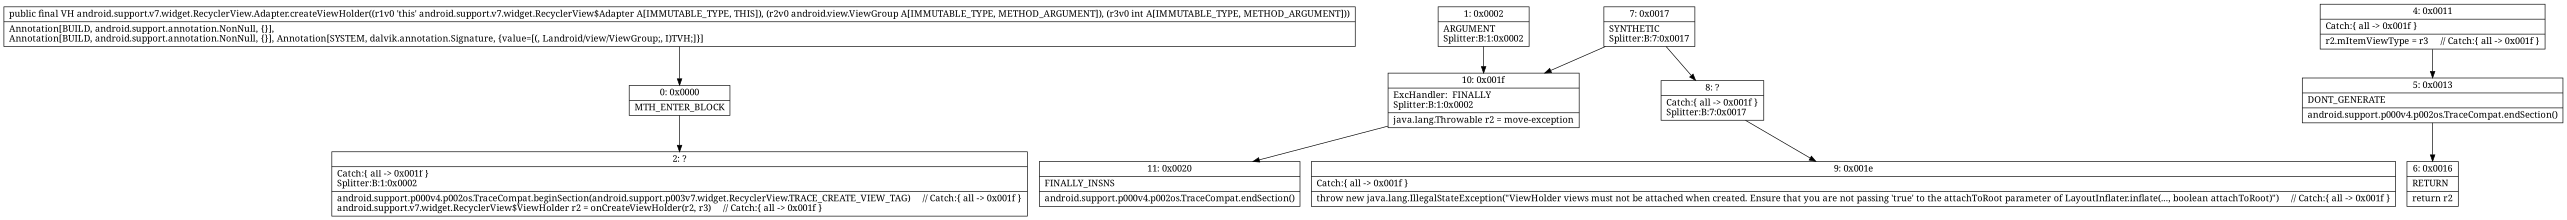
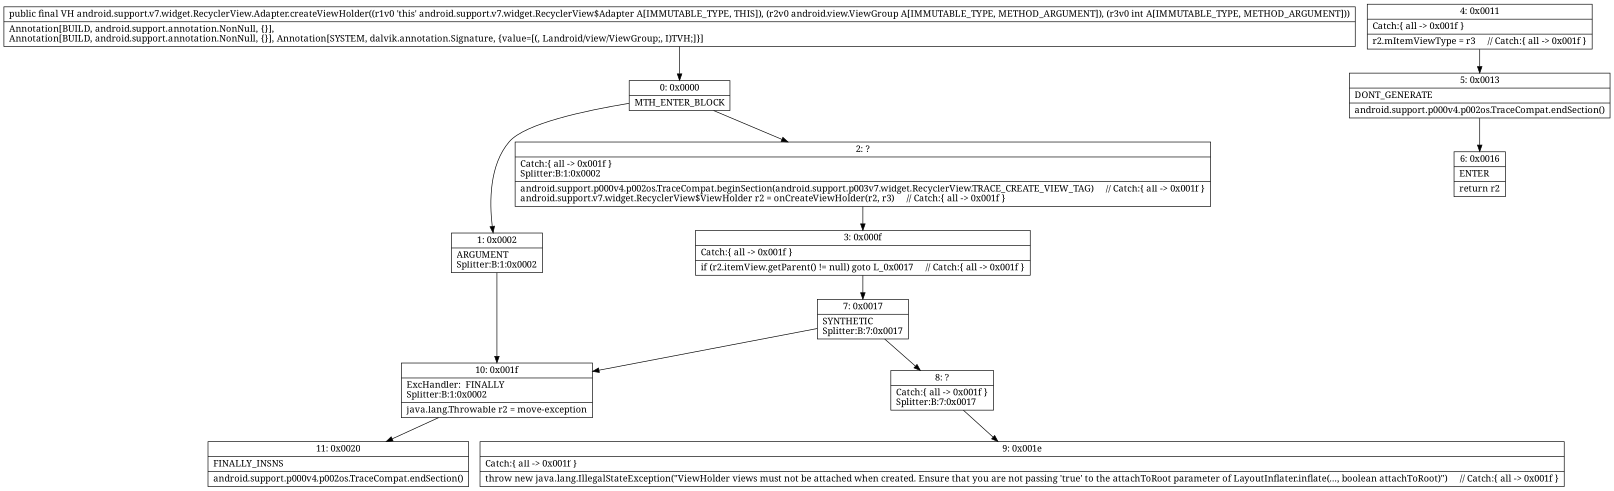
edge "0: 0x0000" -> "1: 0x0002": added
node "6: 0x0016": text "RETURN" -> "ENTER"
node "3: 0x000f": added
